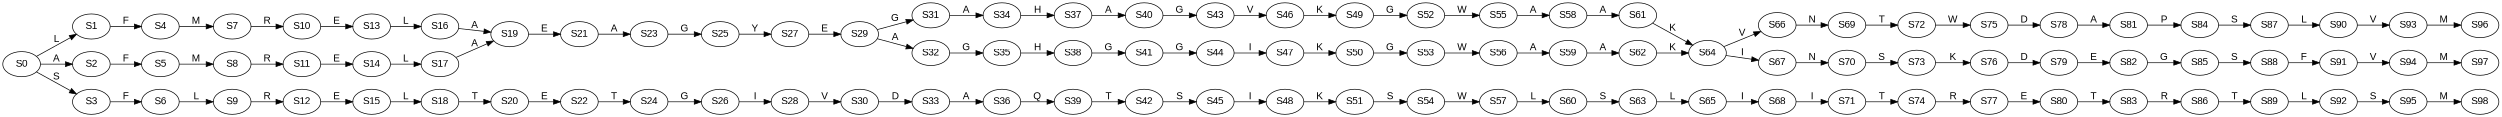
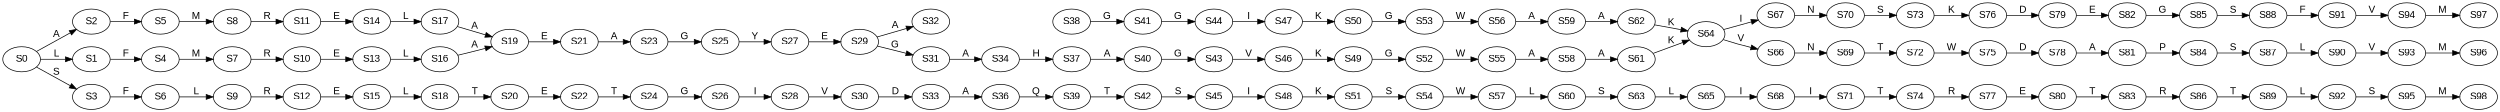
node "S35": removed
